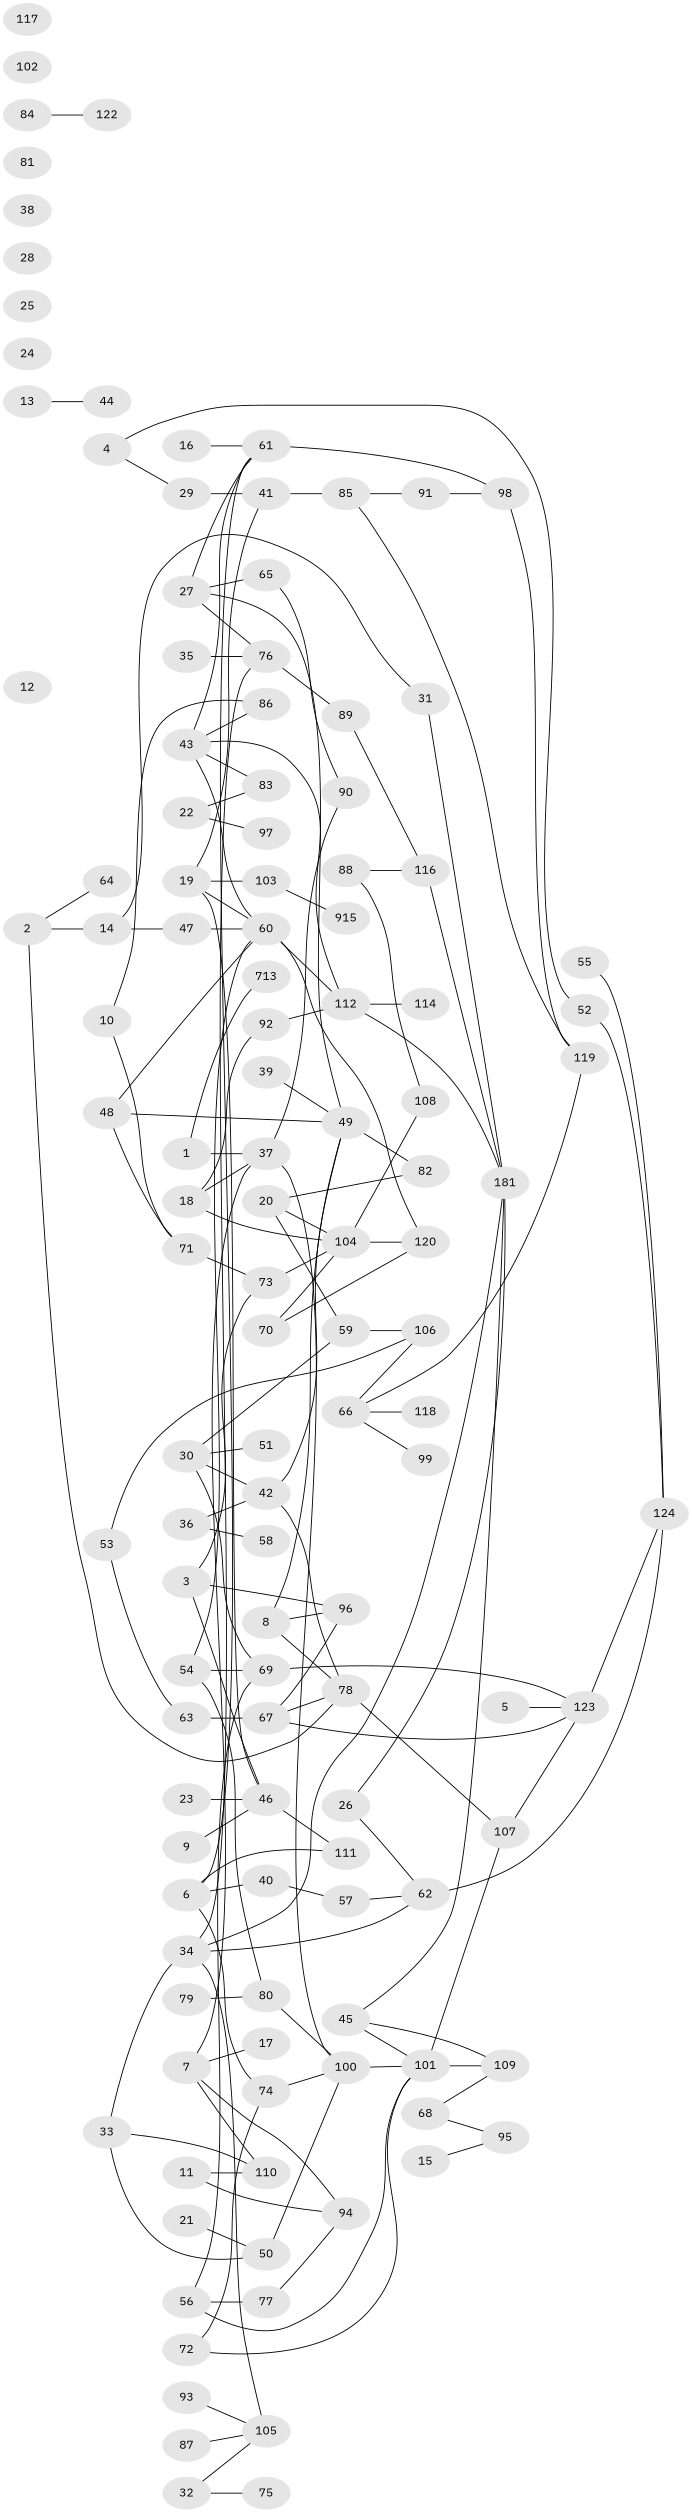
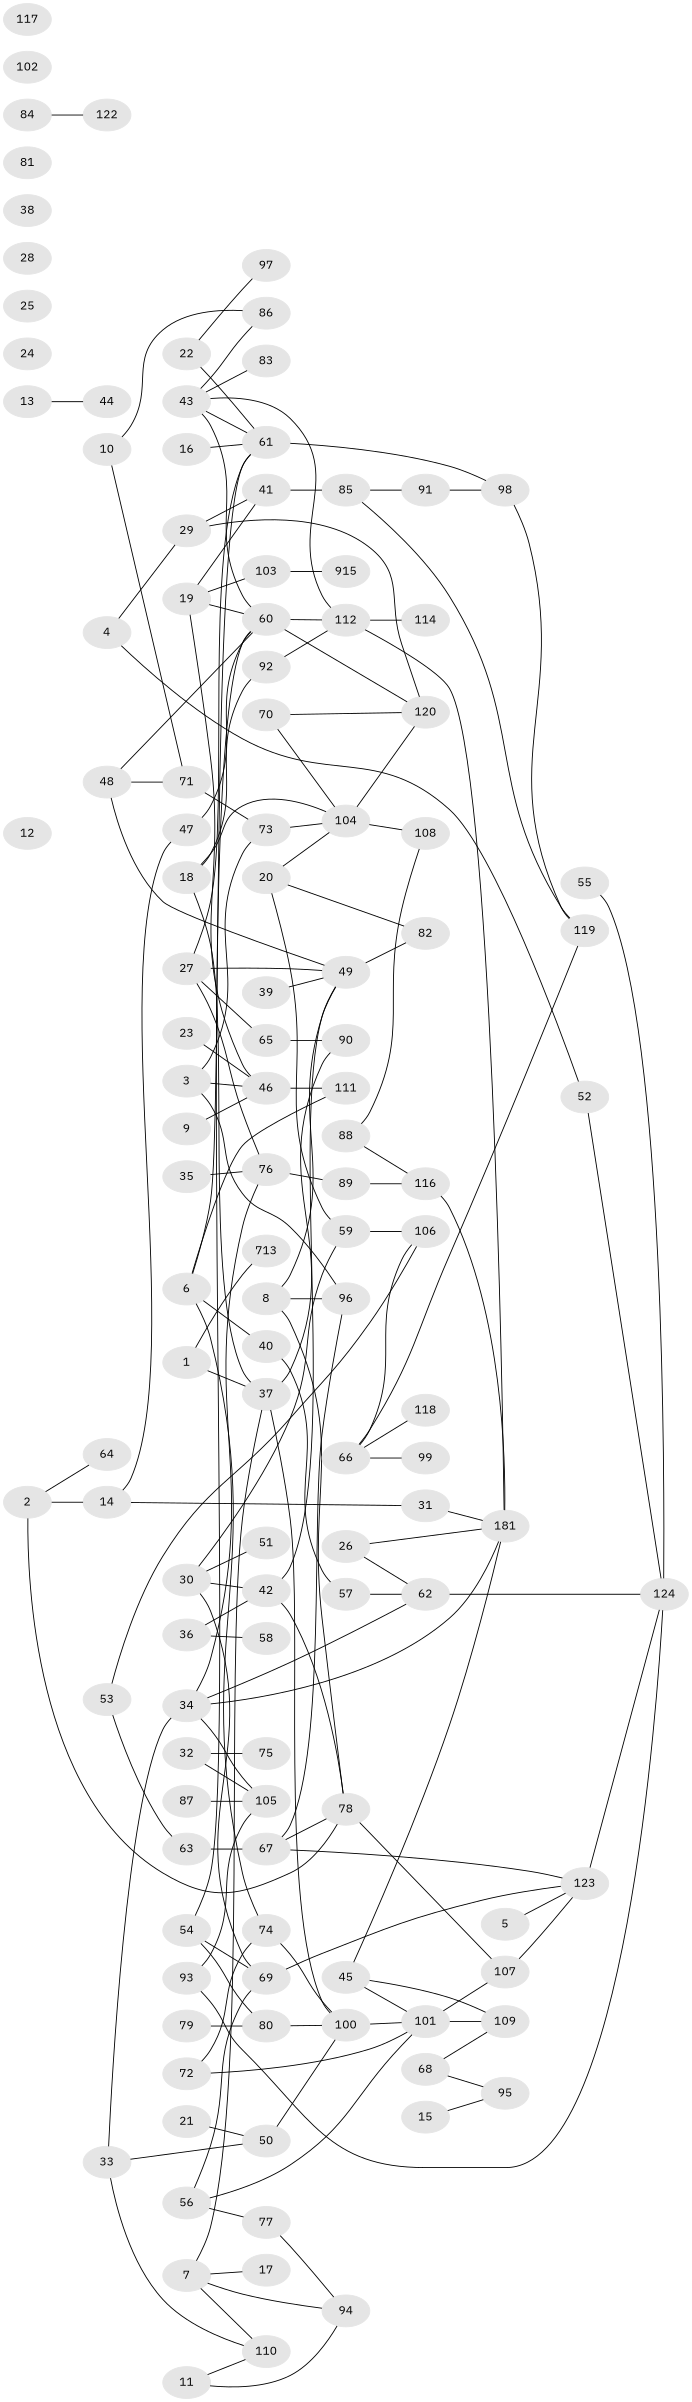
edge "29" -- "120": added
edge "83" -- "22": now "61" -- "22"
edge "124" -- "93": added
